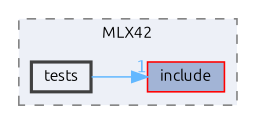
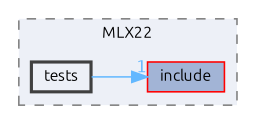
cluster "MLX42": label "MLX42" -> "MLX22"
